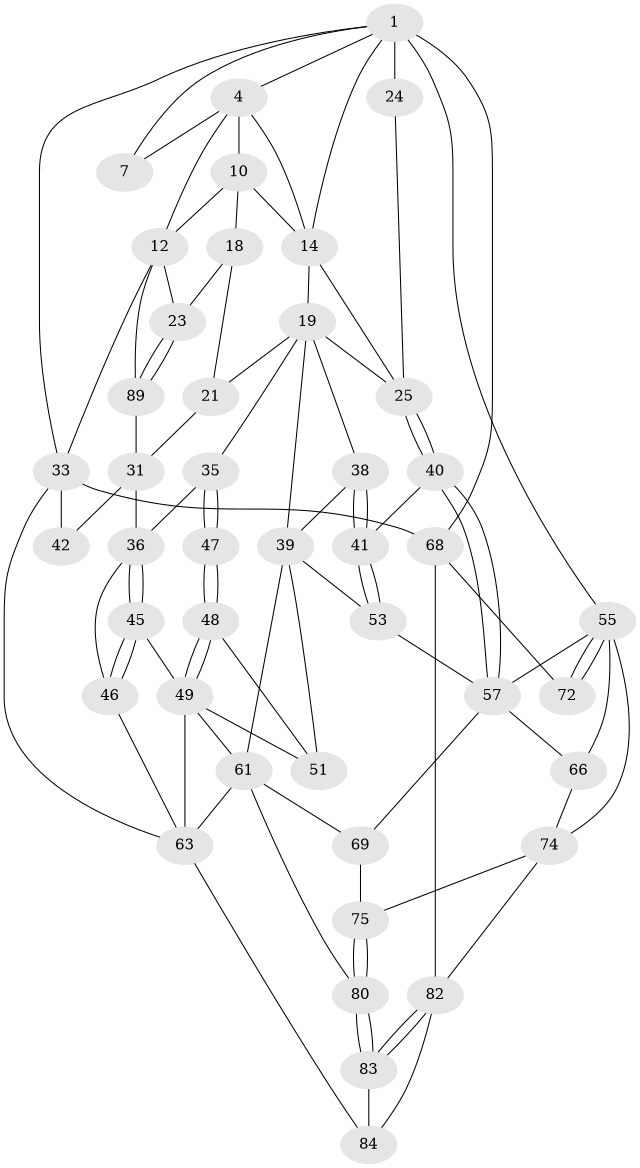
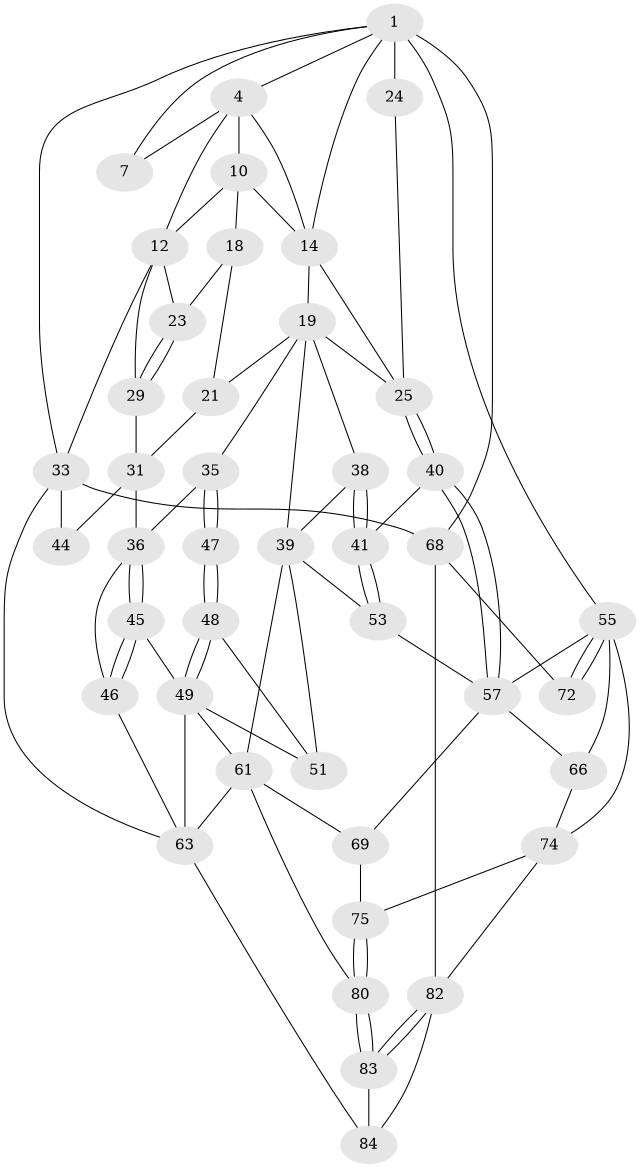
node "89": label "89" -> "29"
node "42": label "42" -> "44"
